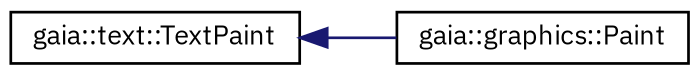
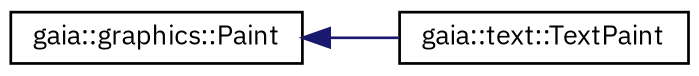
edge "gaia::graphics::Paint" -> "gaia::text::TextPaint": reversed
